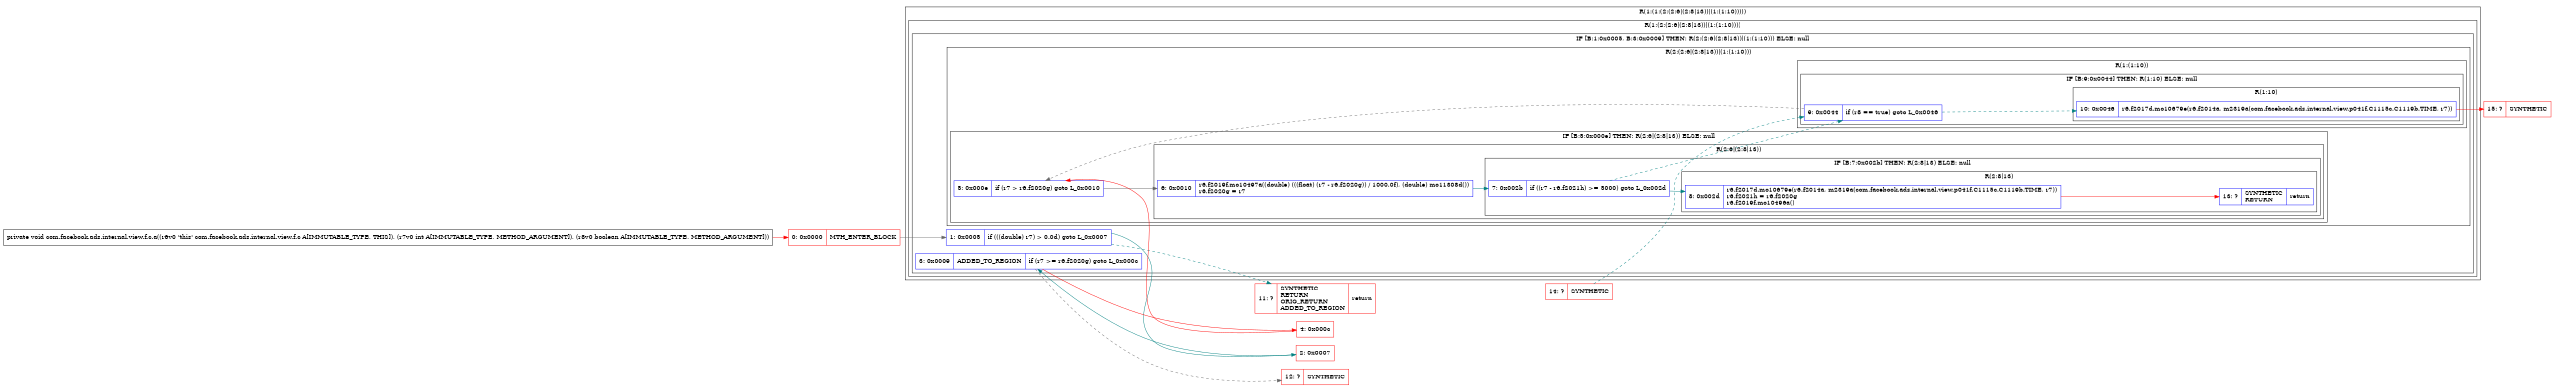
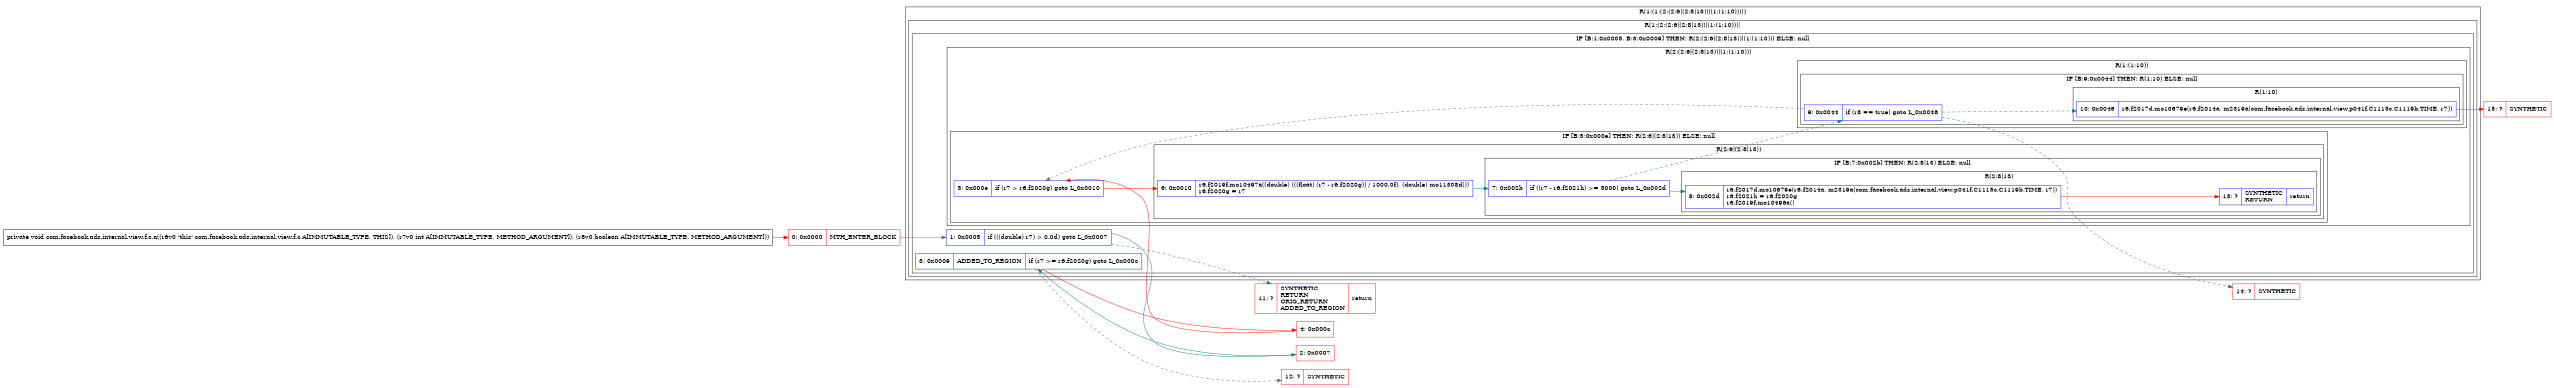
edge "14: ?" -> "9: 0x0044": reversed
edge "5: 0x000e" -> "6: 0x0010": color gray40 -> red
